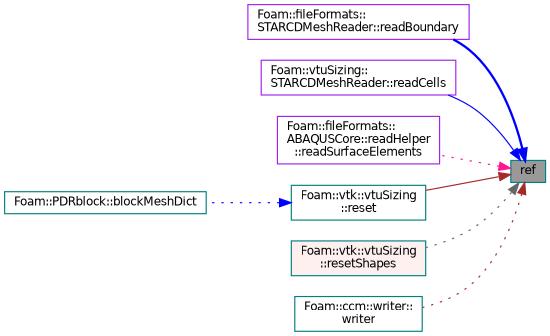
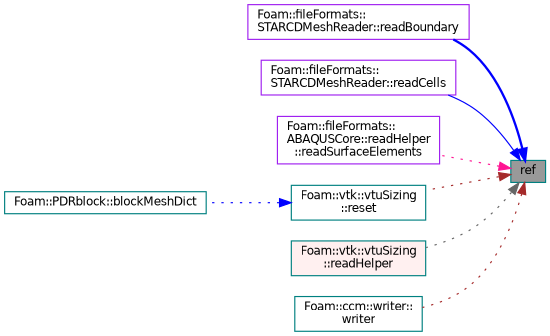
node "Foam::vtuSizing:: STARCDMeshReader::readCells": label "Foam::vtuSizing:: STARCDMeshReader::readCells" -> "Foam::fileFormats:: STARCDMeshReader::readCells"
edge "Foam::vtk::vtuSizing ::reset" -> "ref": style solid -> dotted
node "Foam::vtk::vtuSizing ::resetShapes": label "Foam::vtk::vtuSizing ::resetShapes" -> "Foam::vtk::vtuSizing ::readHelper"
